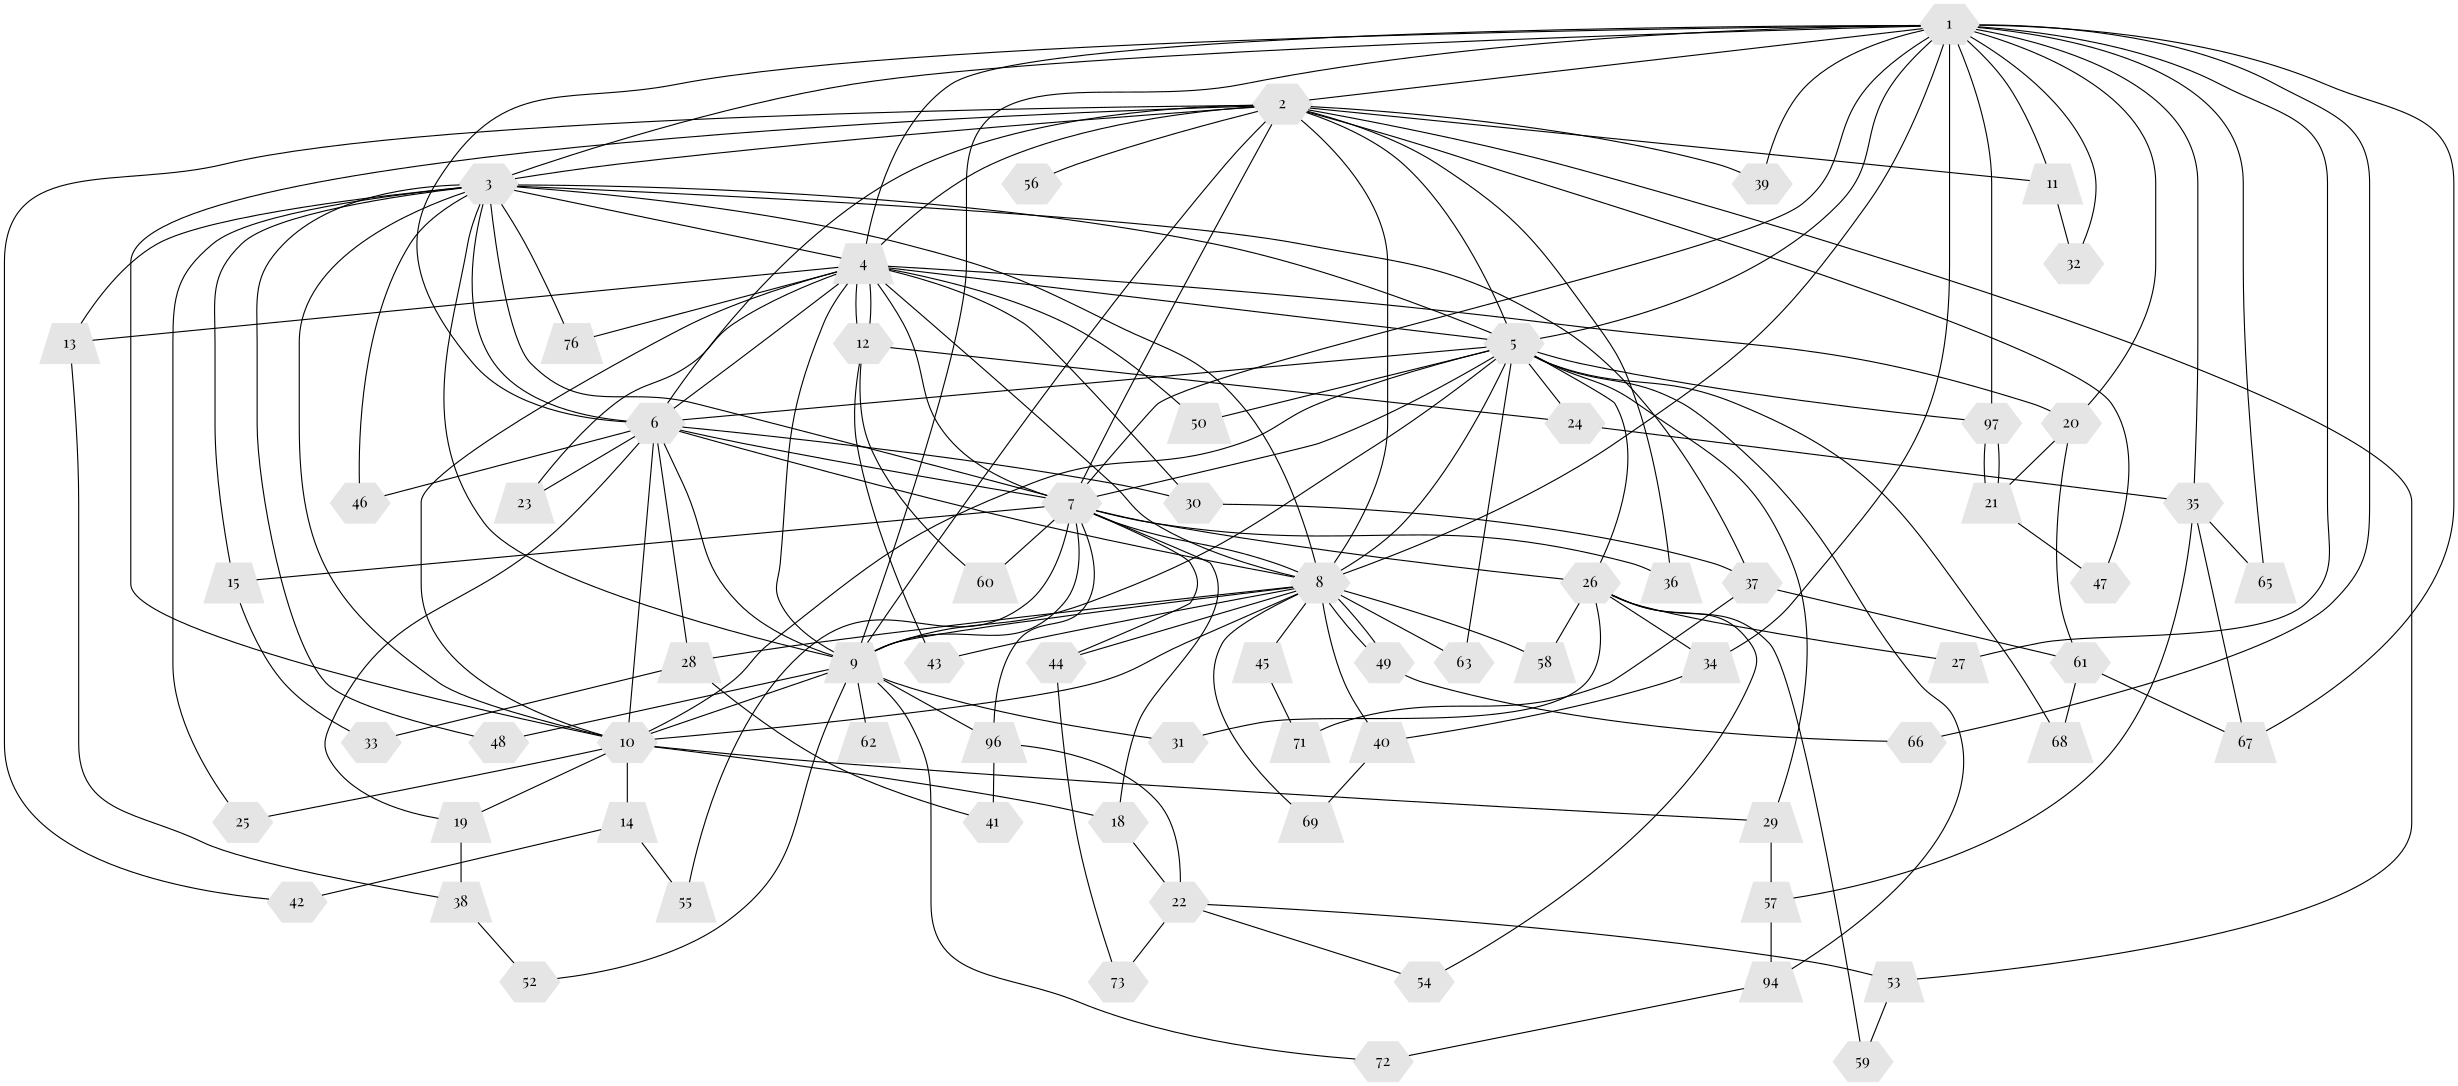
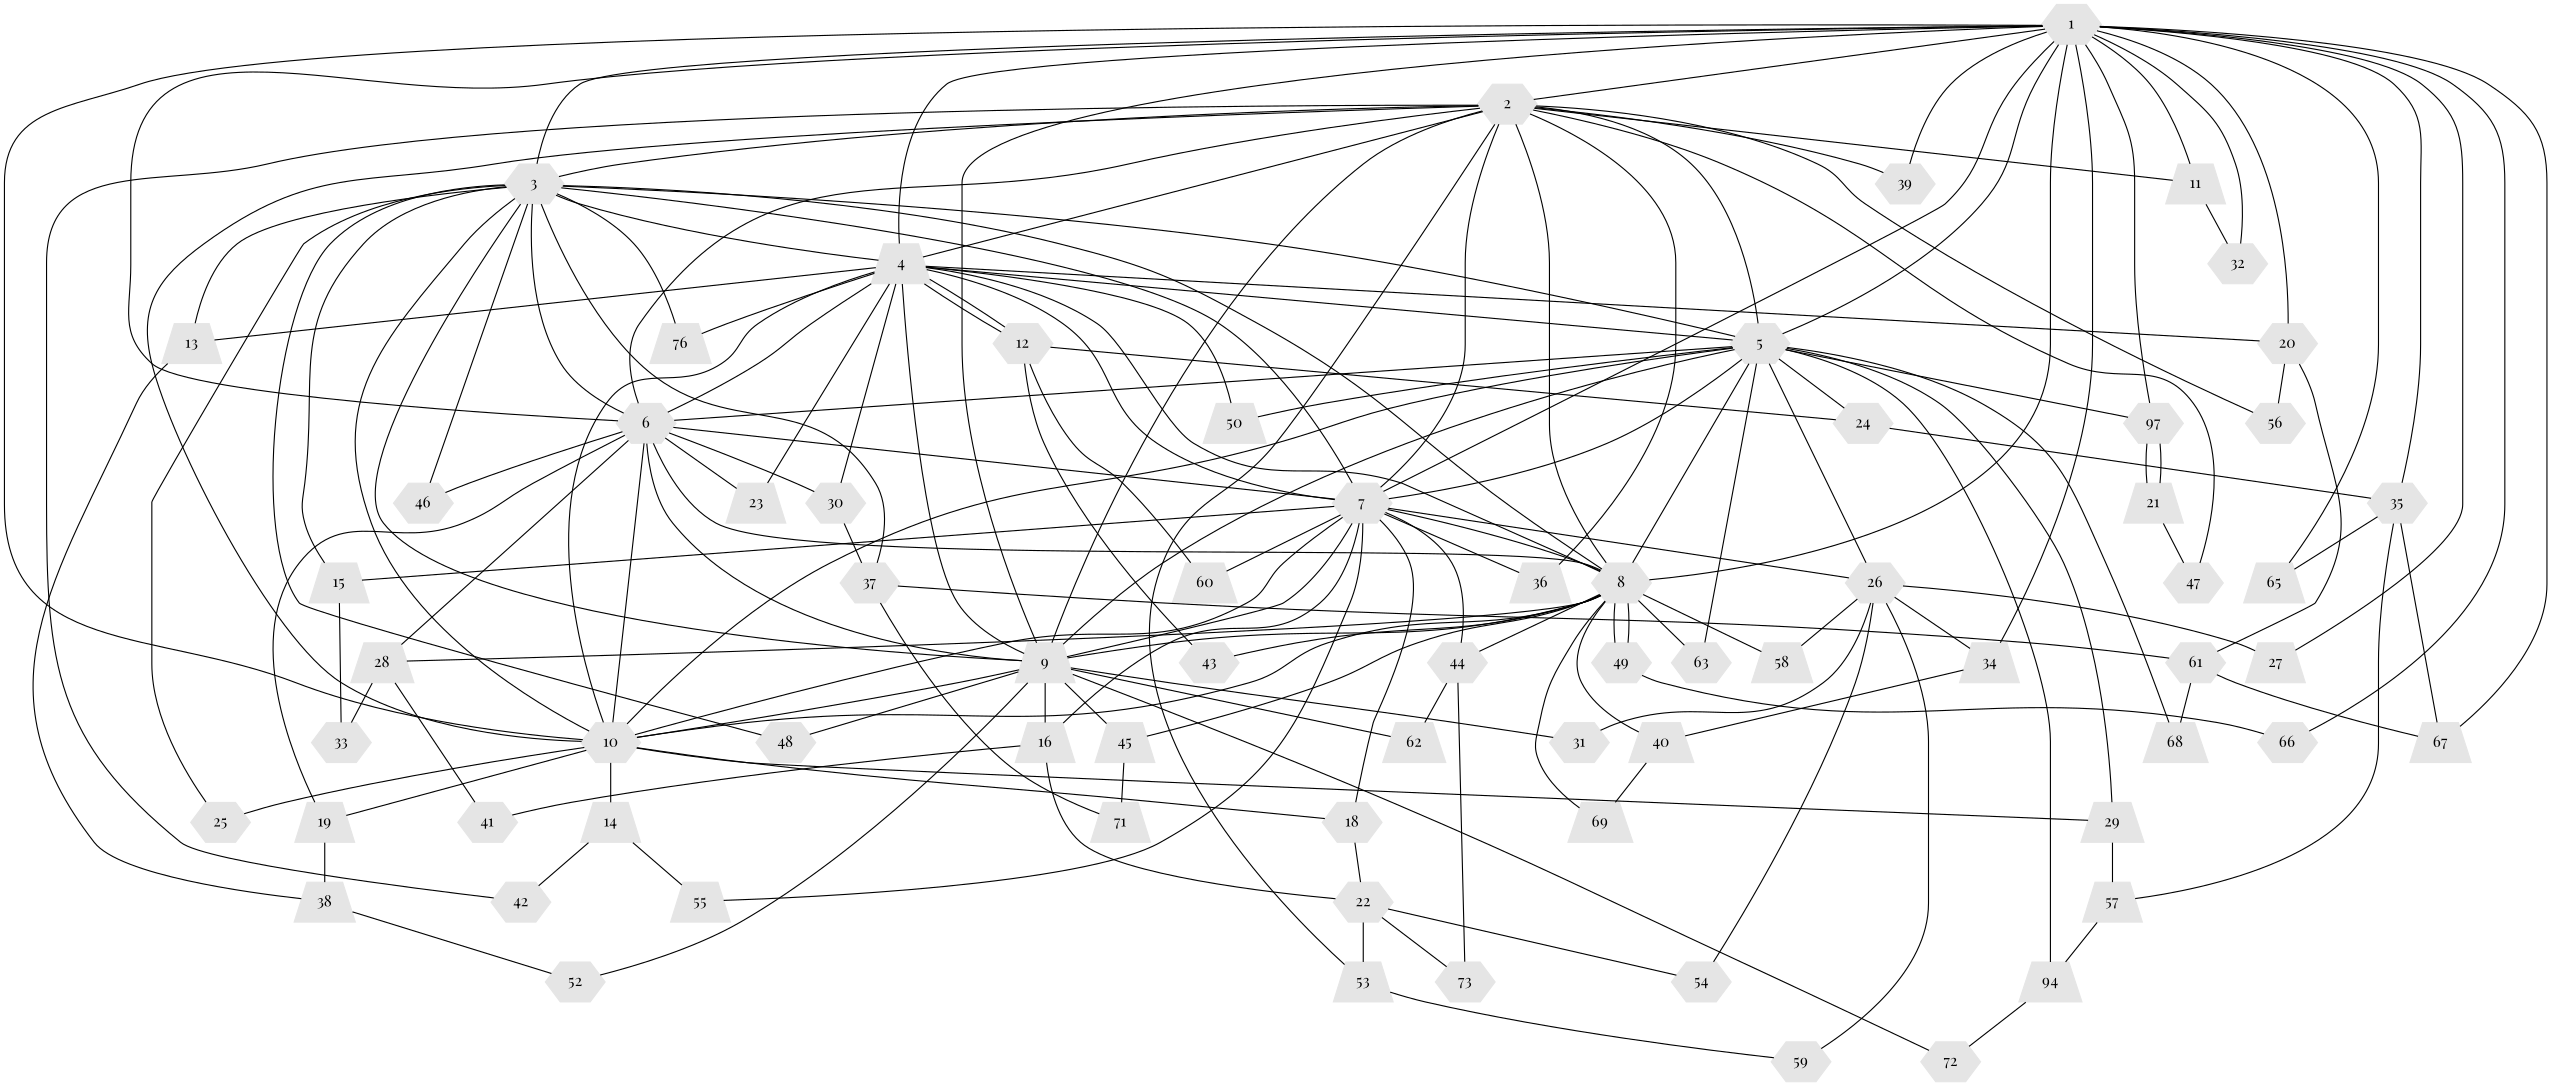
edge "1" -- "10": added
edge "20" -- "21": now "20" -- "56"
edge "7" -- "10": added
edge "9" -- "45": added
edge "44" -- "62": added
node "96": label "96" -> "16"
